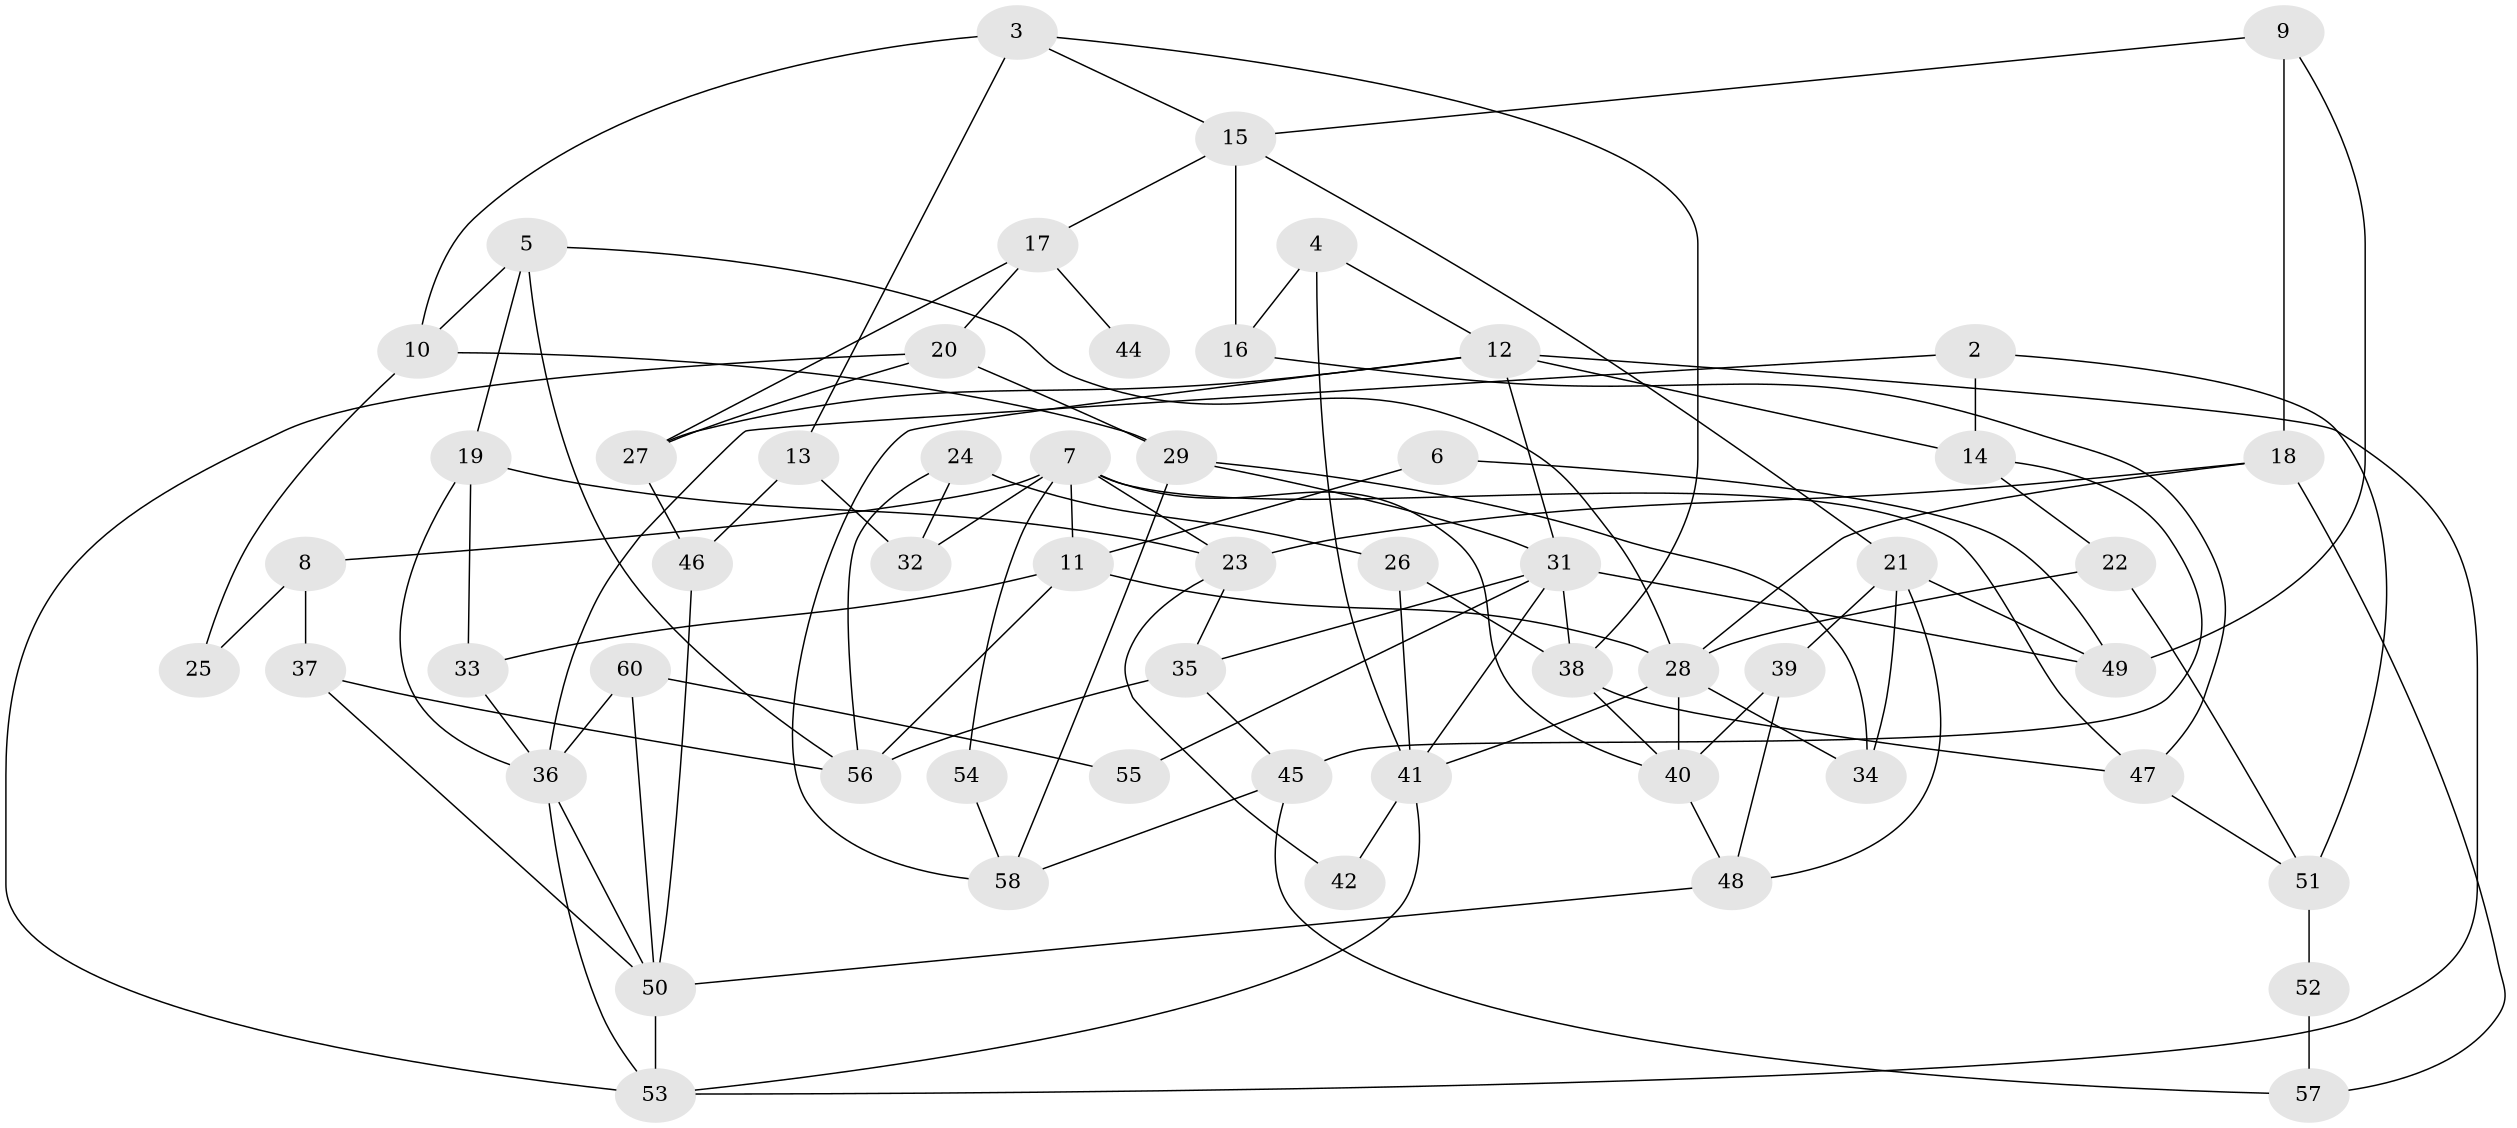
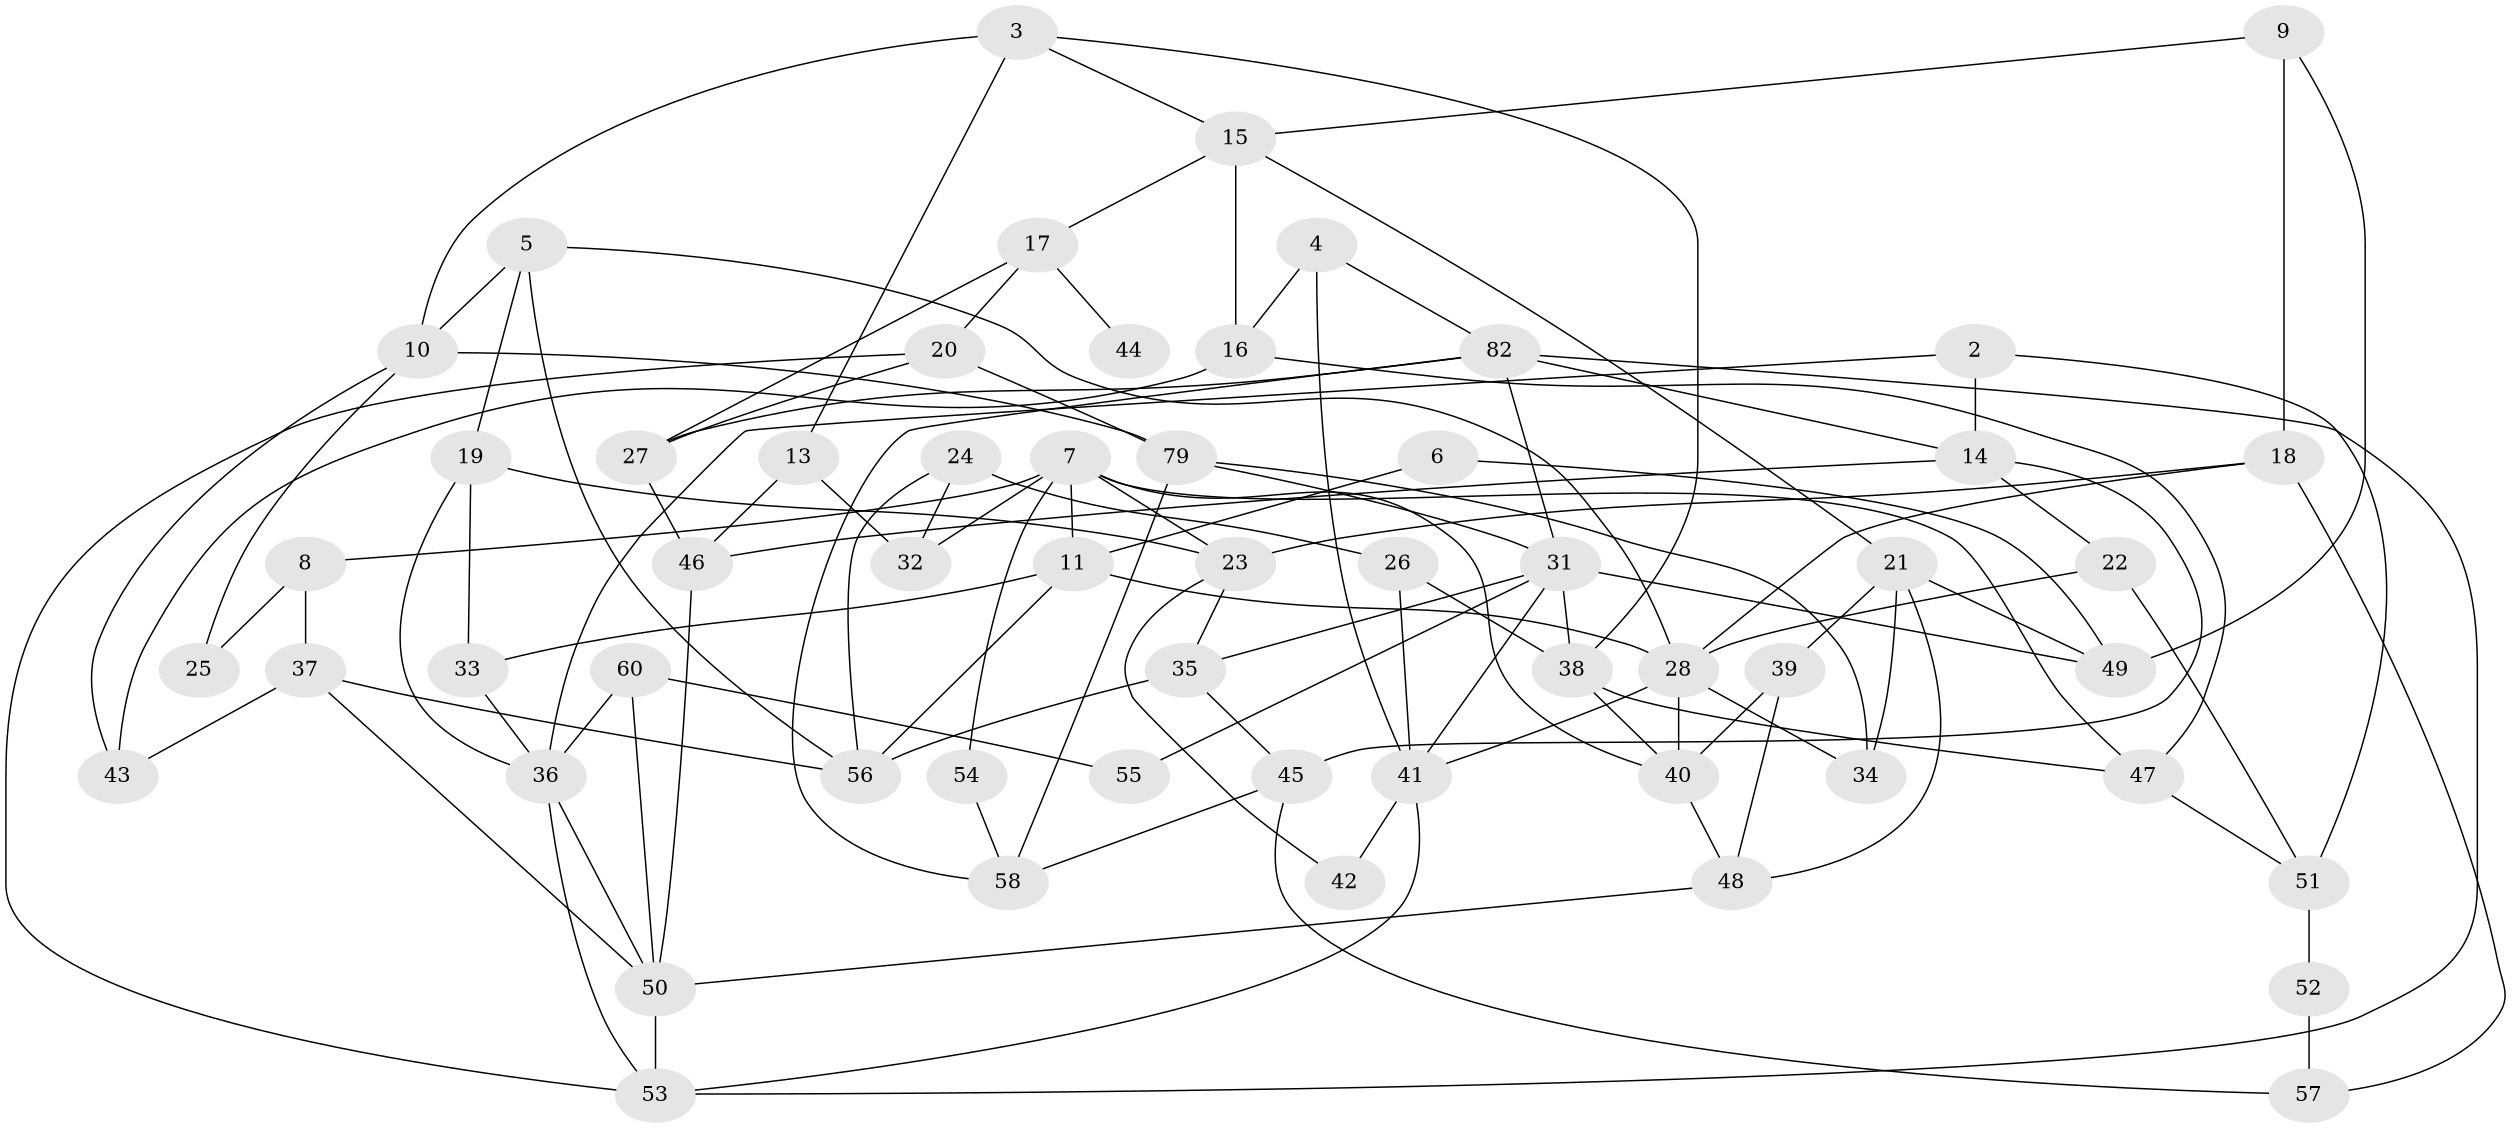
node "12": label "12" -> "82"
node "29": label "29" -> "79"
edge "14" -- "46": added
node "43": added
